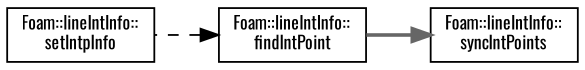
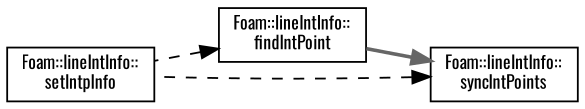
edge "Foam::lineIntInfo:: setIntpInfo" -> "Foam::lineIntInfo:: syncIntPoints": added
